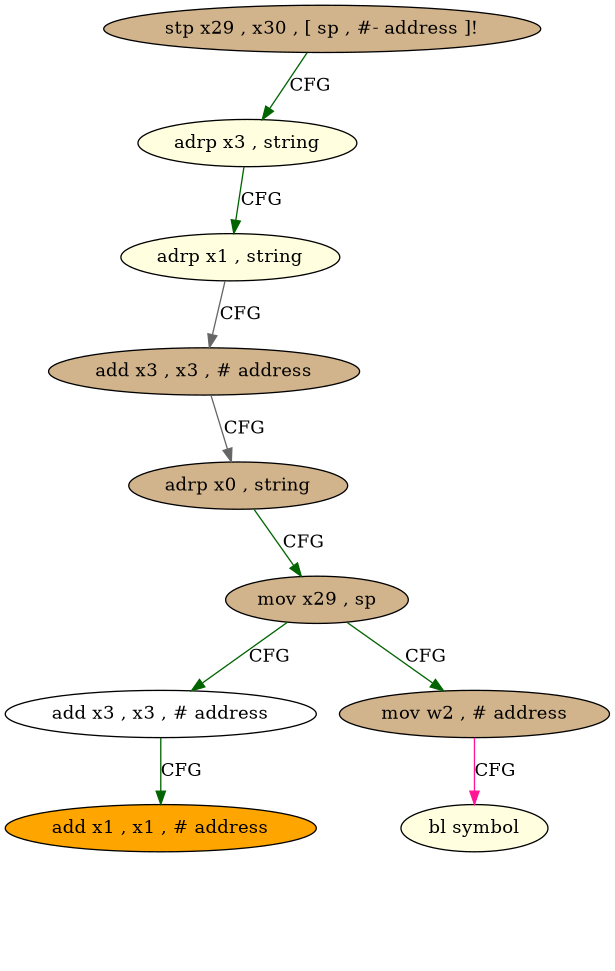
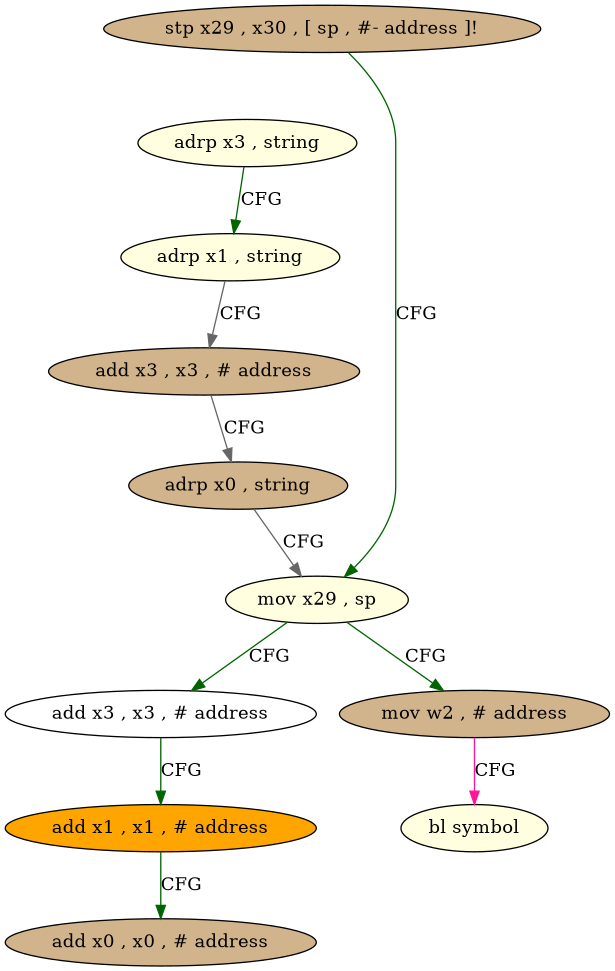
edge "stp x29 , x30 , [ sp , #- address ]!" -> "adrp x3 , string": now "stp x29 , x30 , [ sp , #- address ]!" -> "mov x29 , sp"
edge "adrp x0 , string" -> "mov x29 , sp": color darkgreen -> gray40
node "mov x29 , sp": fillcolor tan -> lightyellow
node "add x0 , x0 , # address": added
